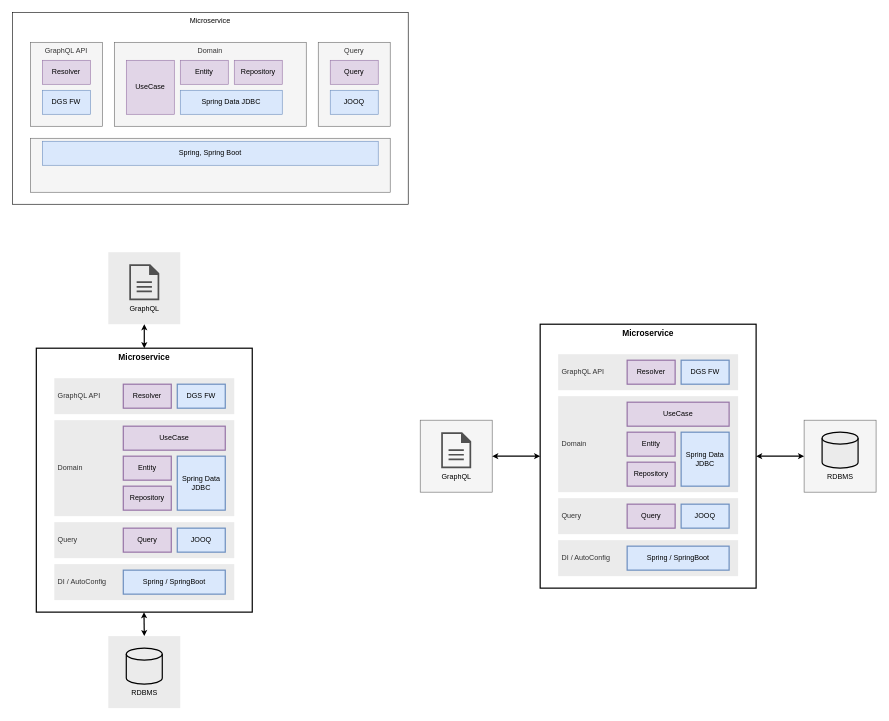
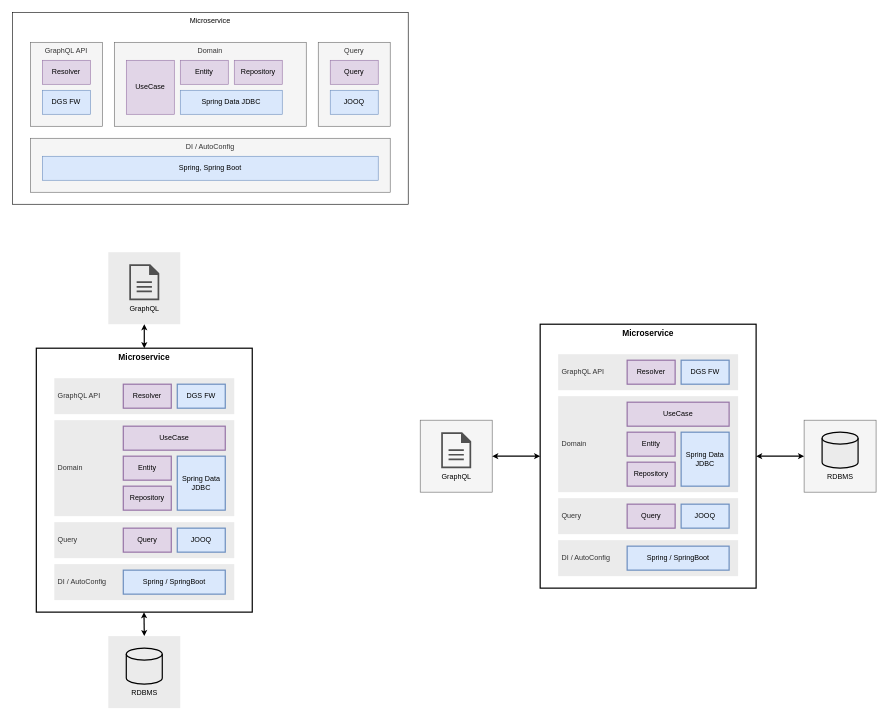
node "Spring, Spring Boot": moved (210, 153) -> (210, 168)
